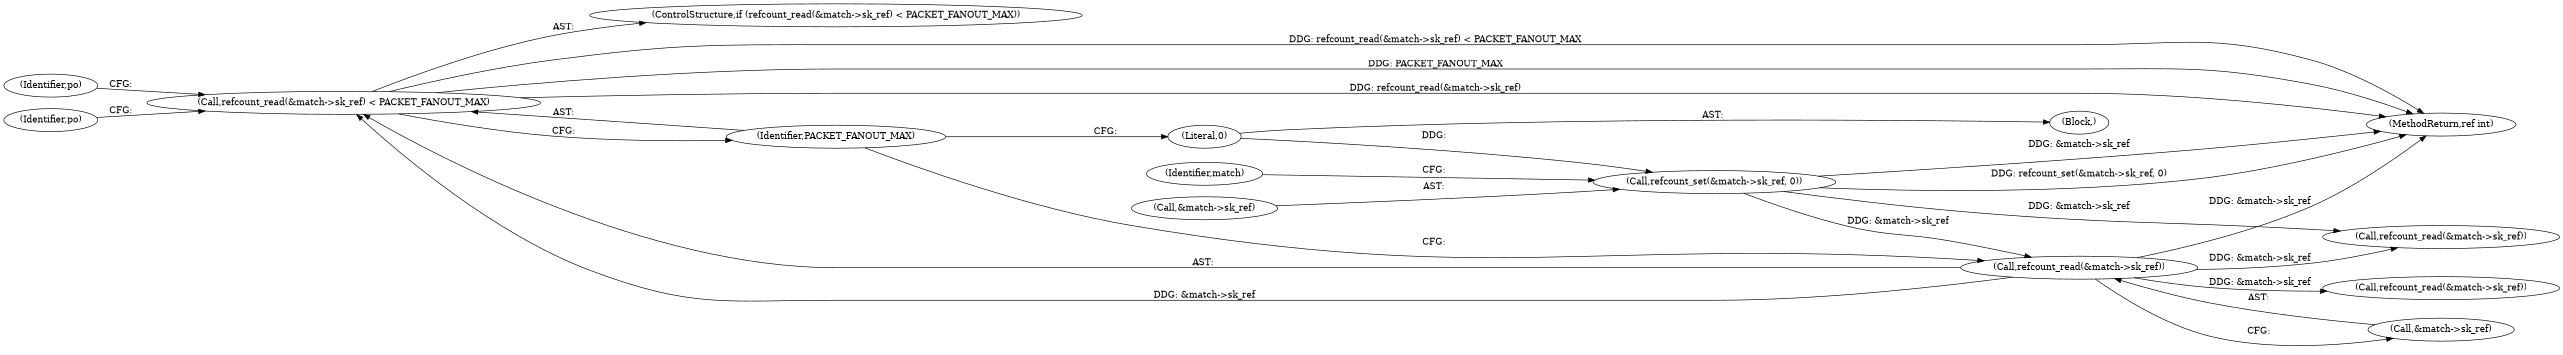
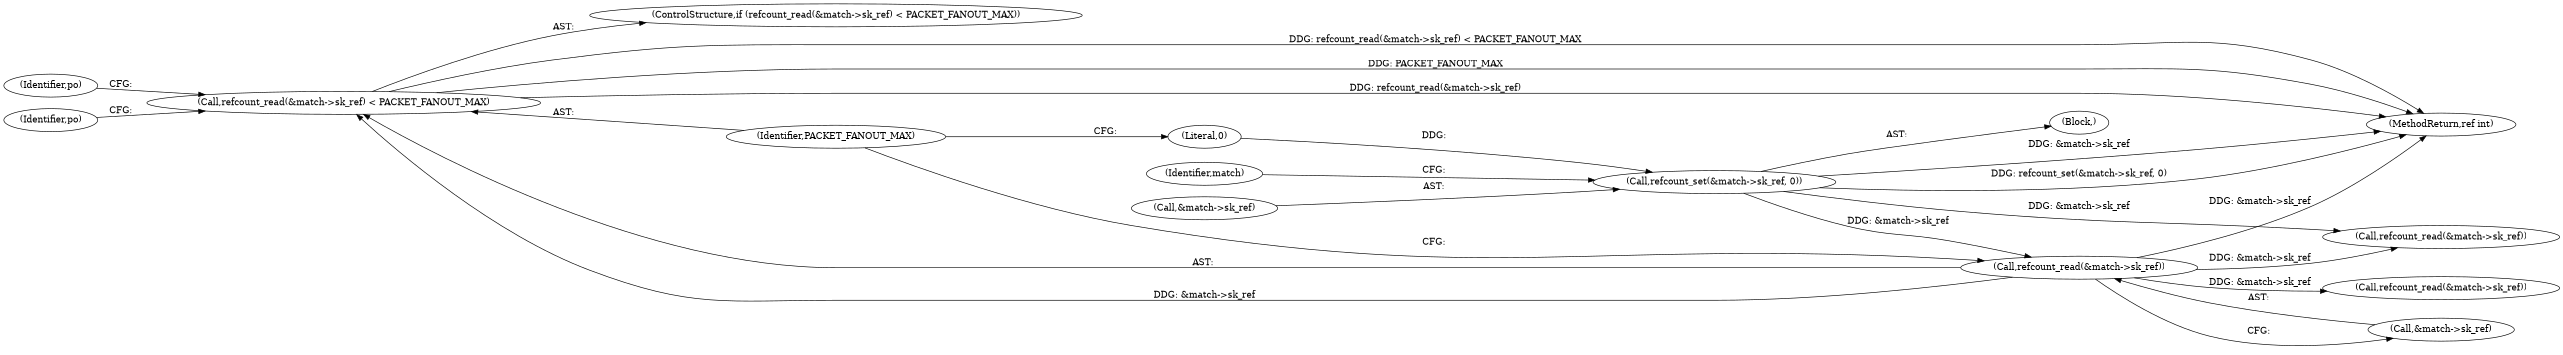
edge "(Literal,0)" -> "(Block,)": now "(Call,refcount_set(&match->sk_ref, 0))" -> "(Block,)"
edge "(Call,refcount_read(&match->sk_ref) < PACKET_FANOUT_MAX)" -> "(Identifier,PACKET_FANOUT_MAX)": removed, label "CFG:"
